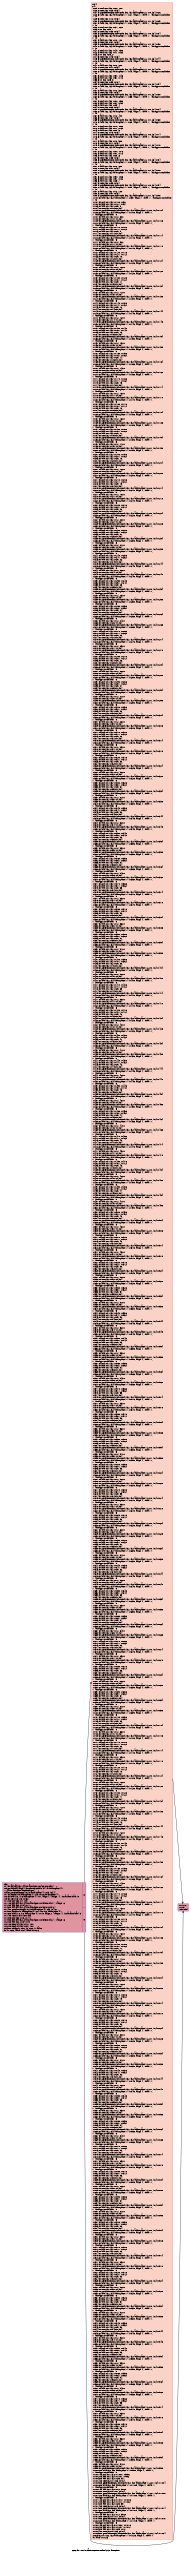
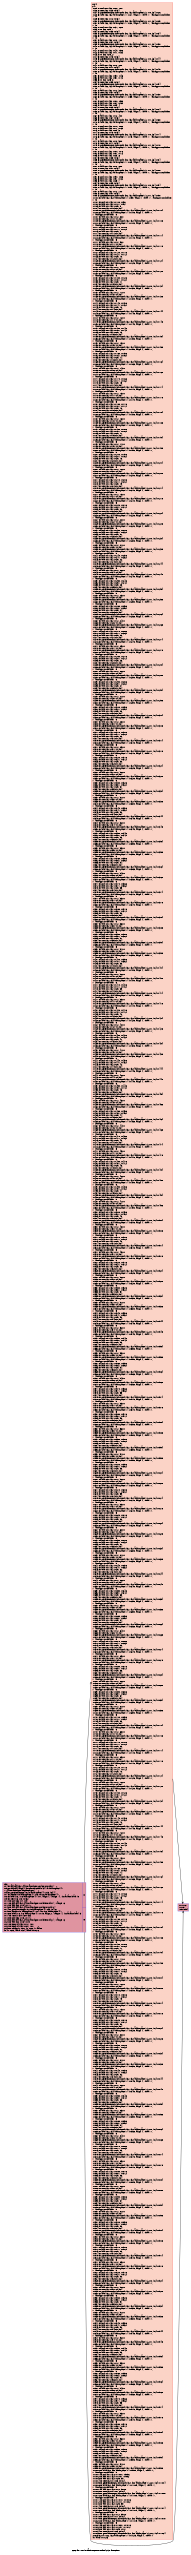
node "%24:": text "%687 = call nsw i32 %12, 6600" -> "%687 = add nsw i32 %12, 6600"
